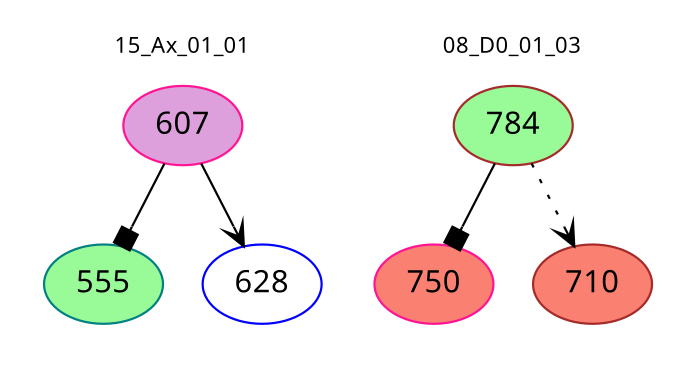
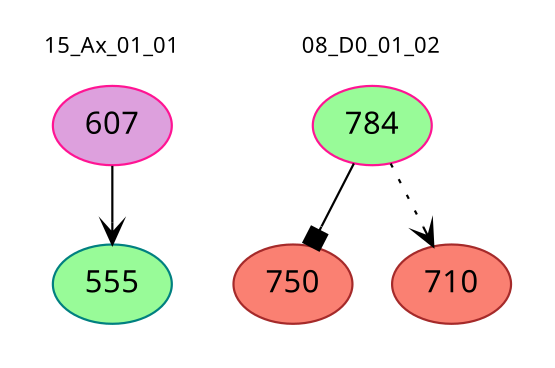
cluster "08_D0_01_03": label "08_D0_01_03" -> "08_D0_01_02"
node "784": color brown -> deeppink
edge "607" -> "555": arrowhead box -> vee
node "628": removed
node "750": color deeppink -> brown
